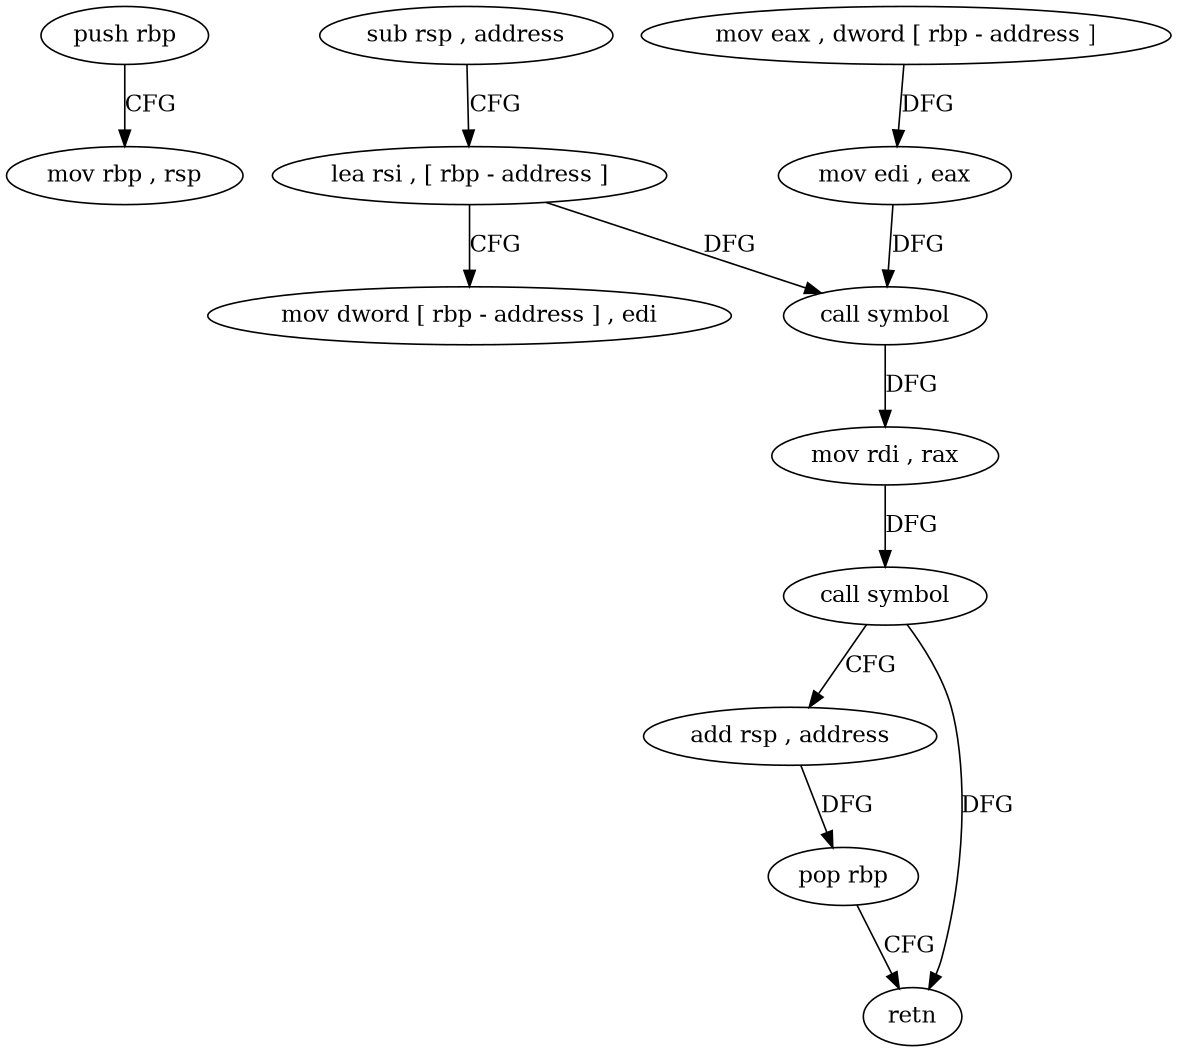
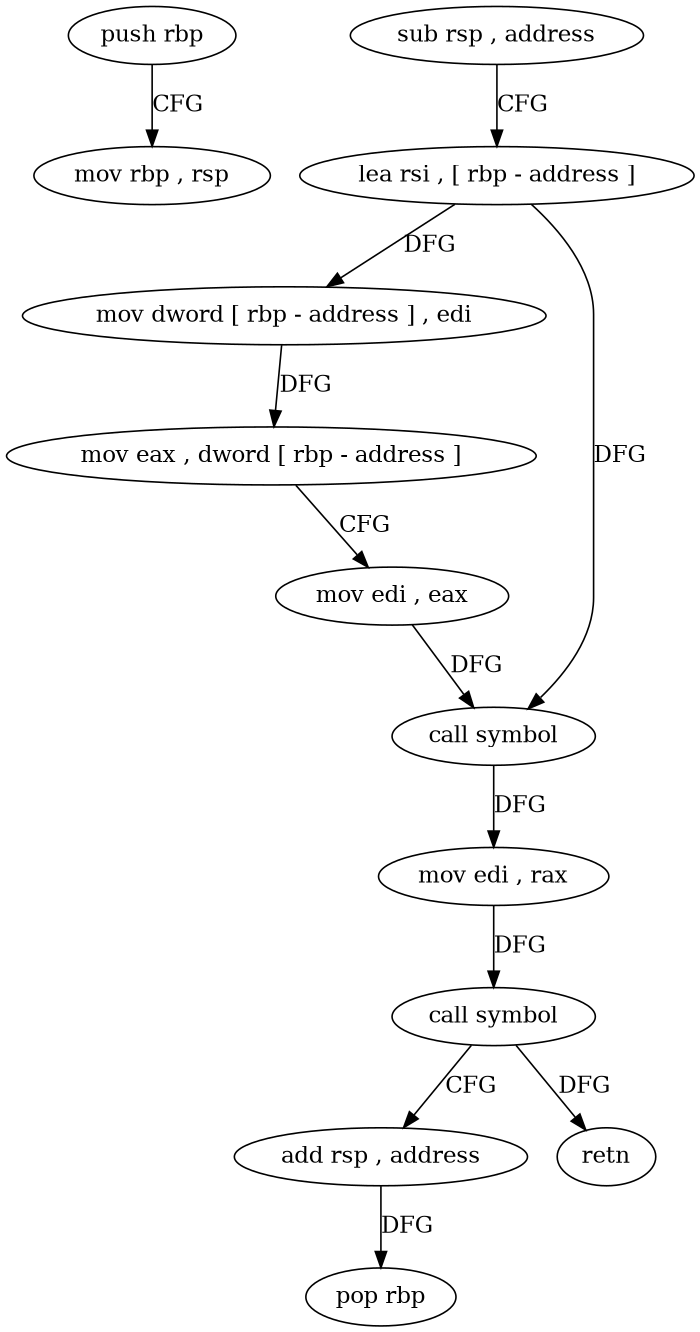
edge "mov eax , dword [ rbp - address ]" -> "mov edi , eax": label "DFG" -> "CFG"
edge "lea rsi , [ rbp - address ]" -> "mov dword [ rbp - address ] , edi": label "CFG" -> "DFG"
edge "mov dword [ rbp - address ] , edi" -> "mov eax , dword [ rbp - address ]": added, label "DFG"
node "mov rdi , rax": label "mov rdi , rax" -> "mov edi , rax"
edge "pop rbp" -> "retn": removed, label "CFG"
